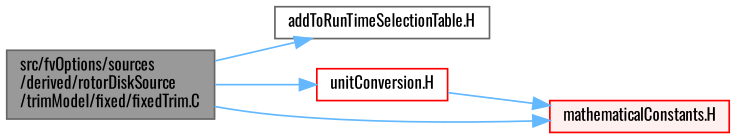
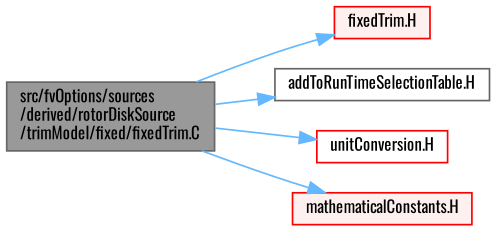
node "fixedTrim.H": added
edge "unitConversion.H" -> "mathematicalConstants.H": removed
